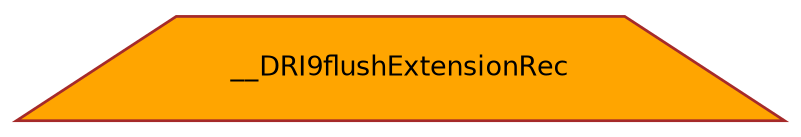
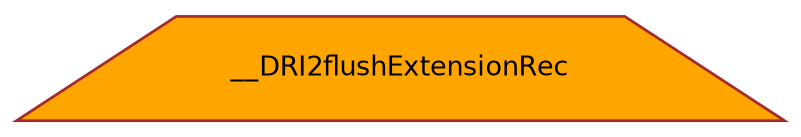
node "__DRI9flushExtensionRec": label "__DRI9flushExtensionRec" -> "__DRI2flushExtensionRec"
